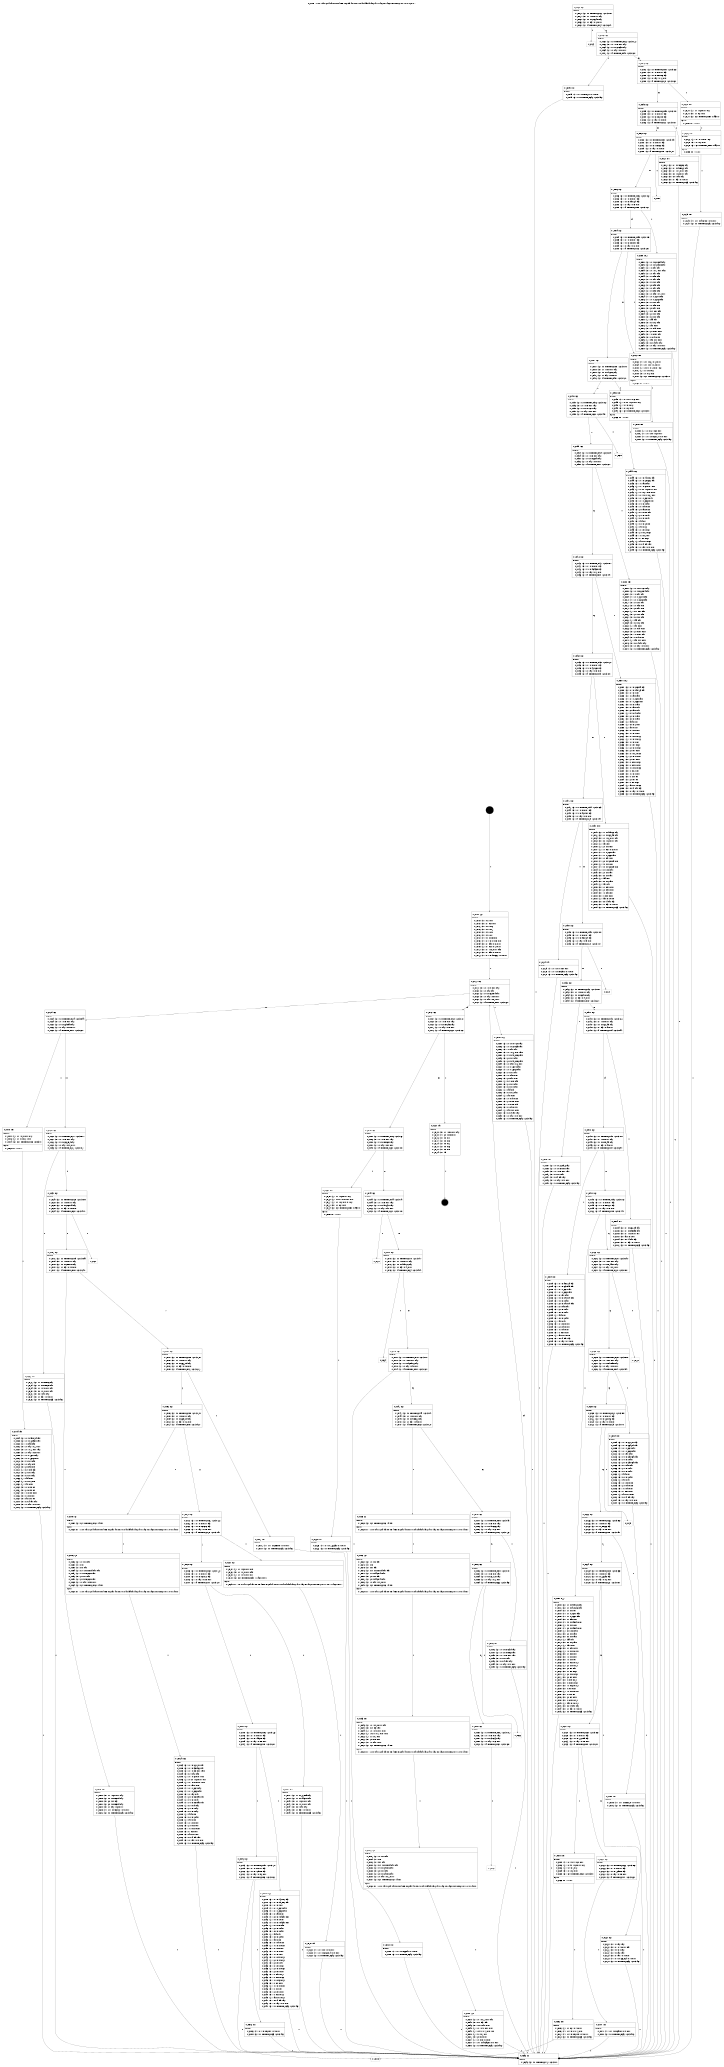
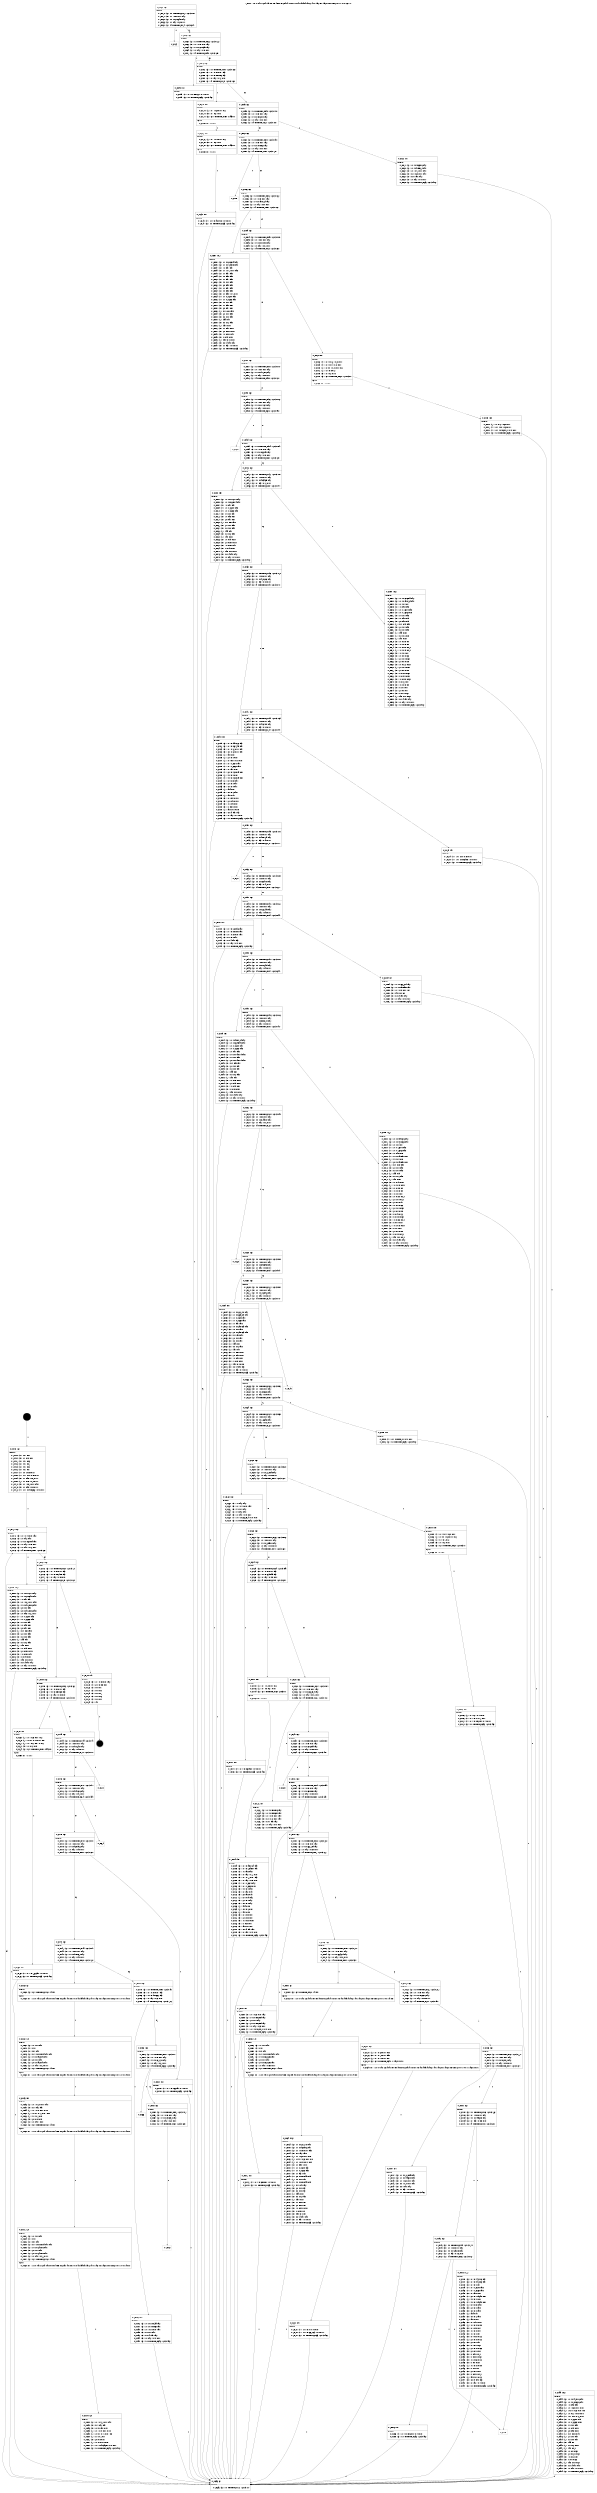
node "0x401e82 [23]": removed
edge "0x40174d [26]" -> "0x401ab9 [25]": now "0x401aa0 [25]" -> "0x401ab9 [25]"
